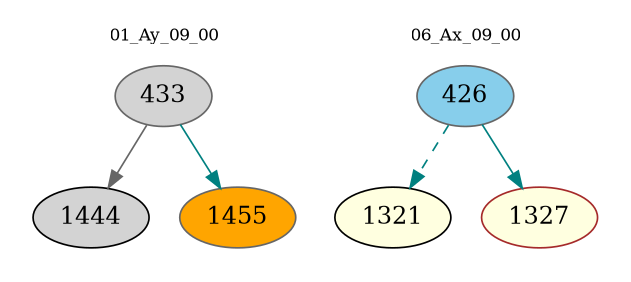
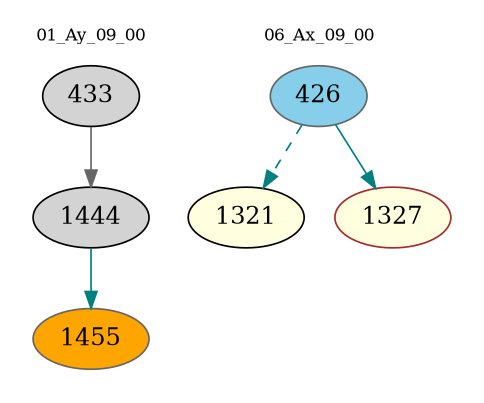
node "433": color gray40 -> black
edge "433" -> "1455": now "1444" -> "1455"
